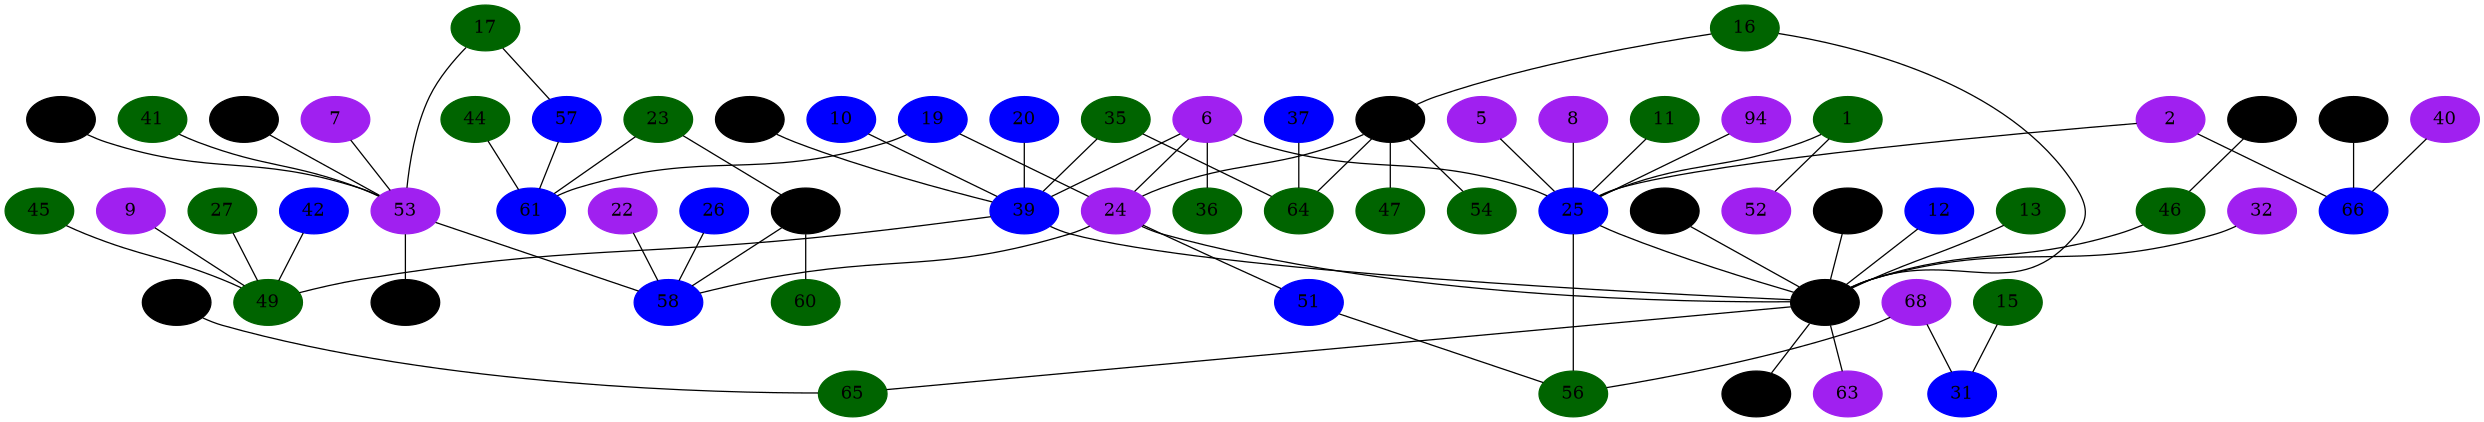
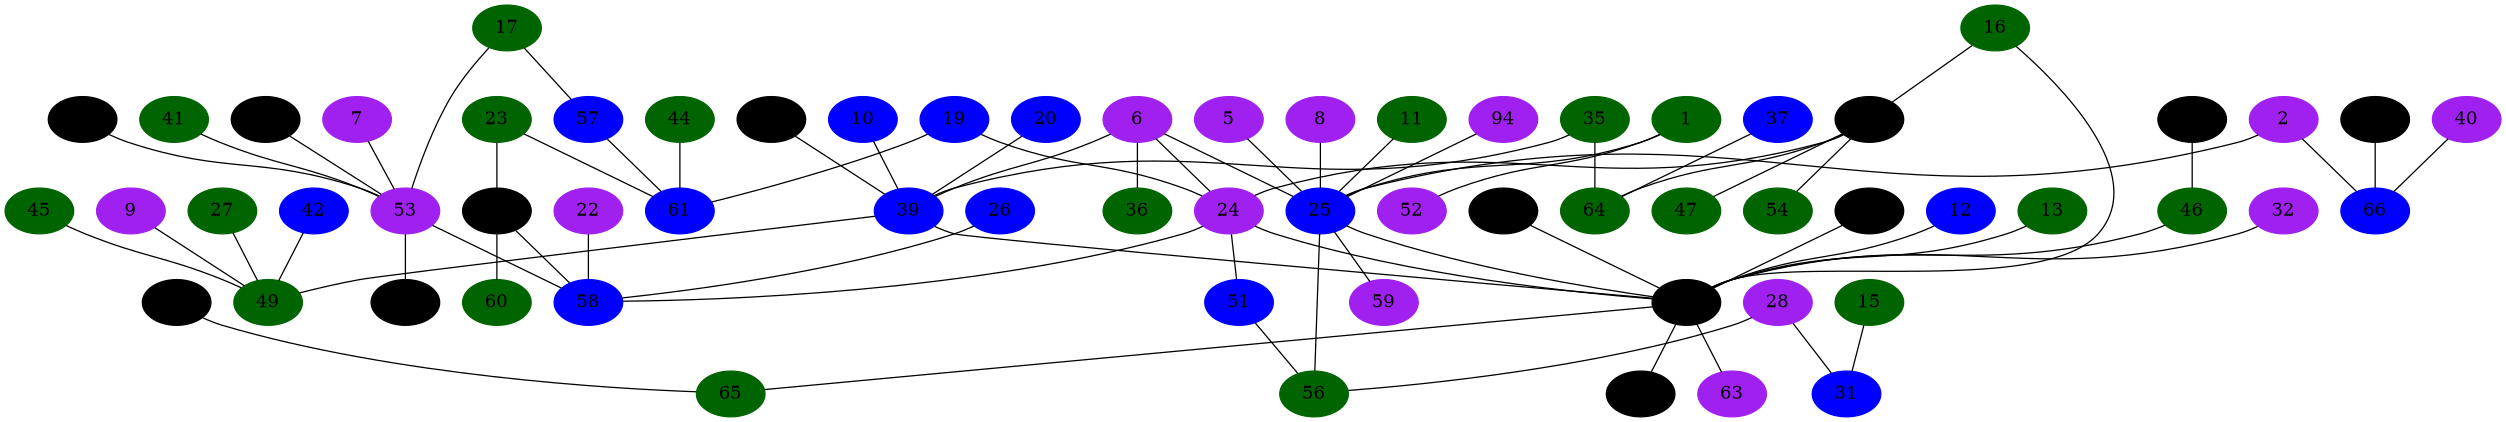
node "59": added
node "68": label "68" -> "28"
